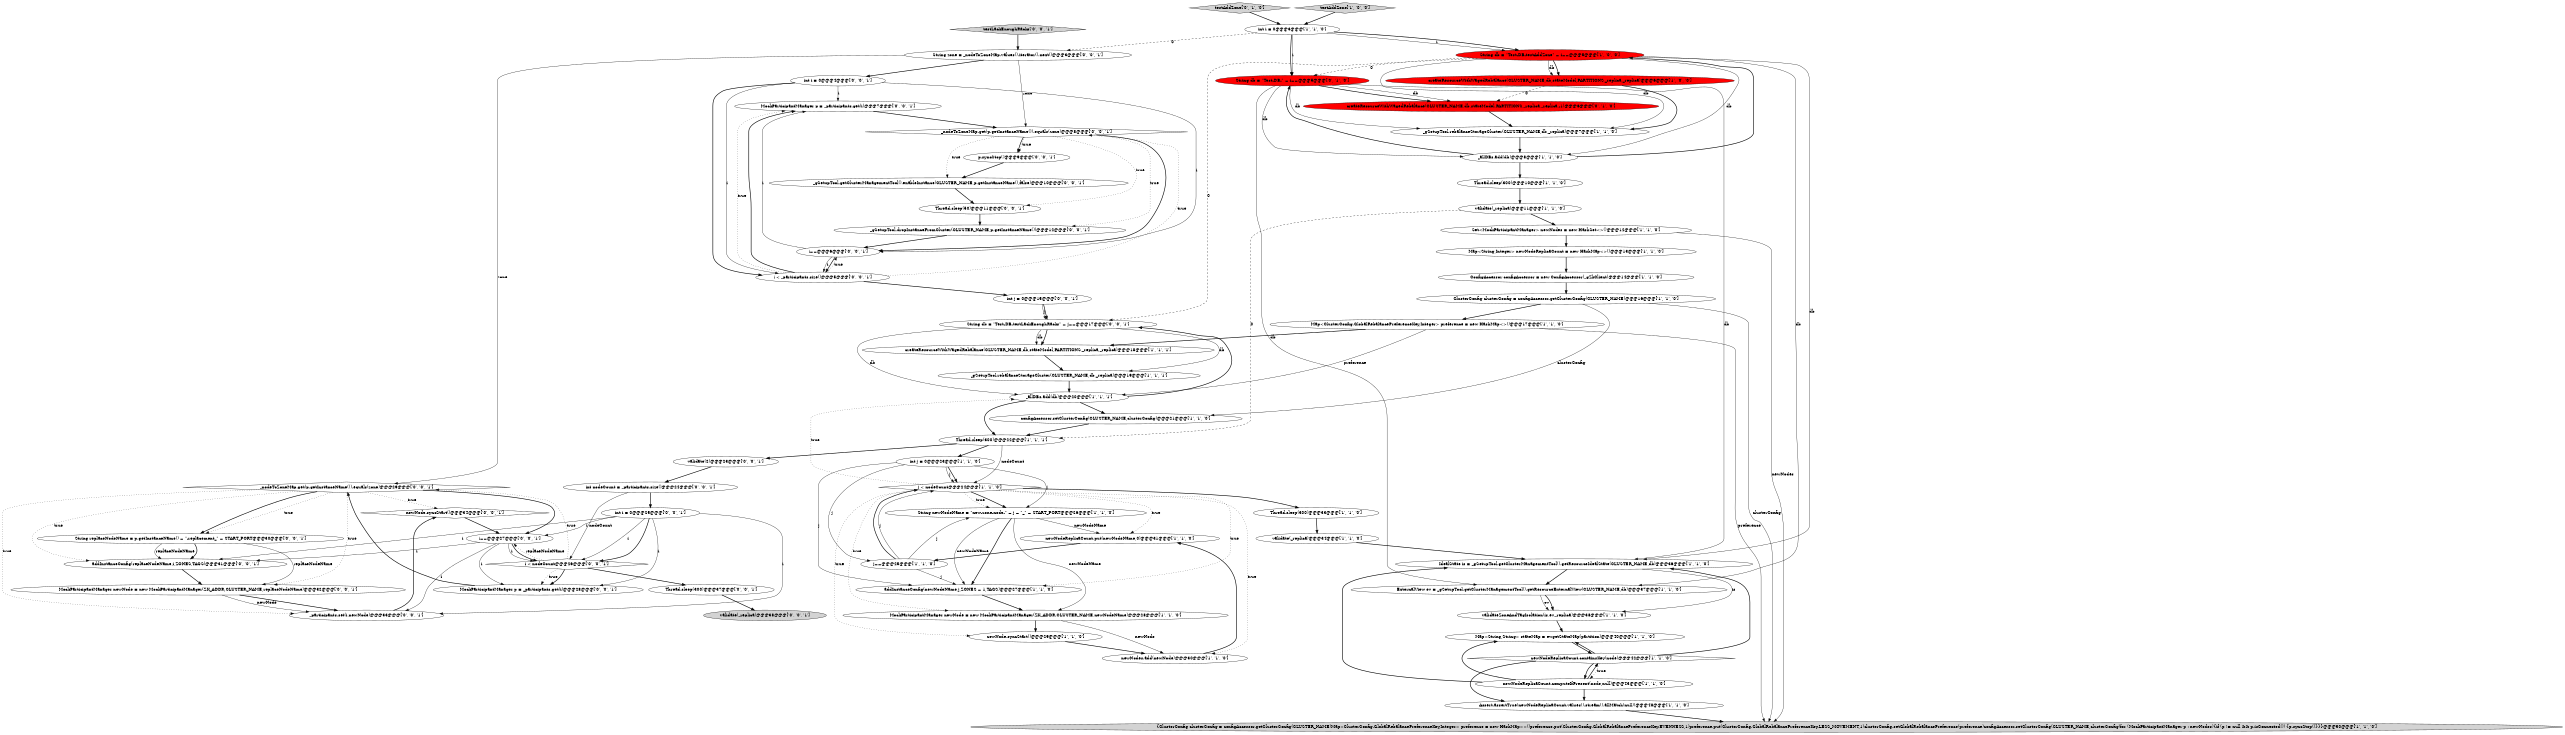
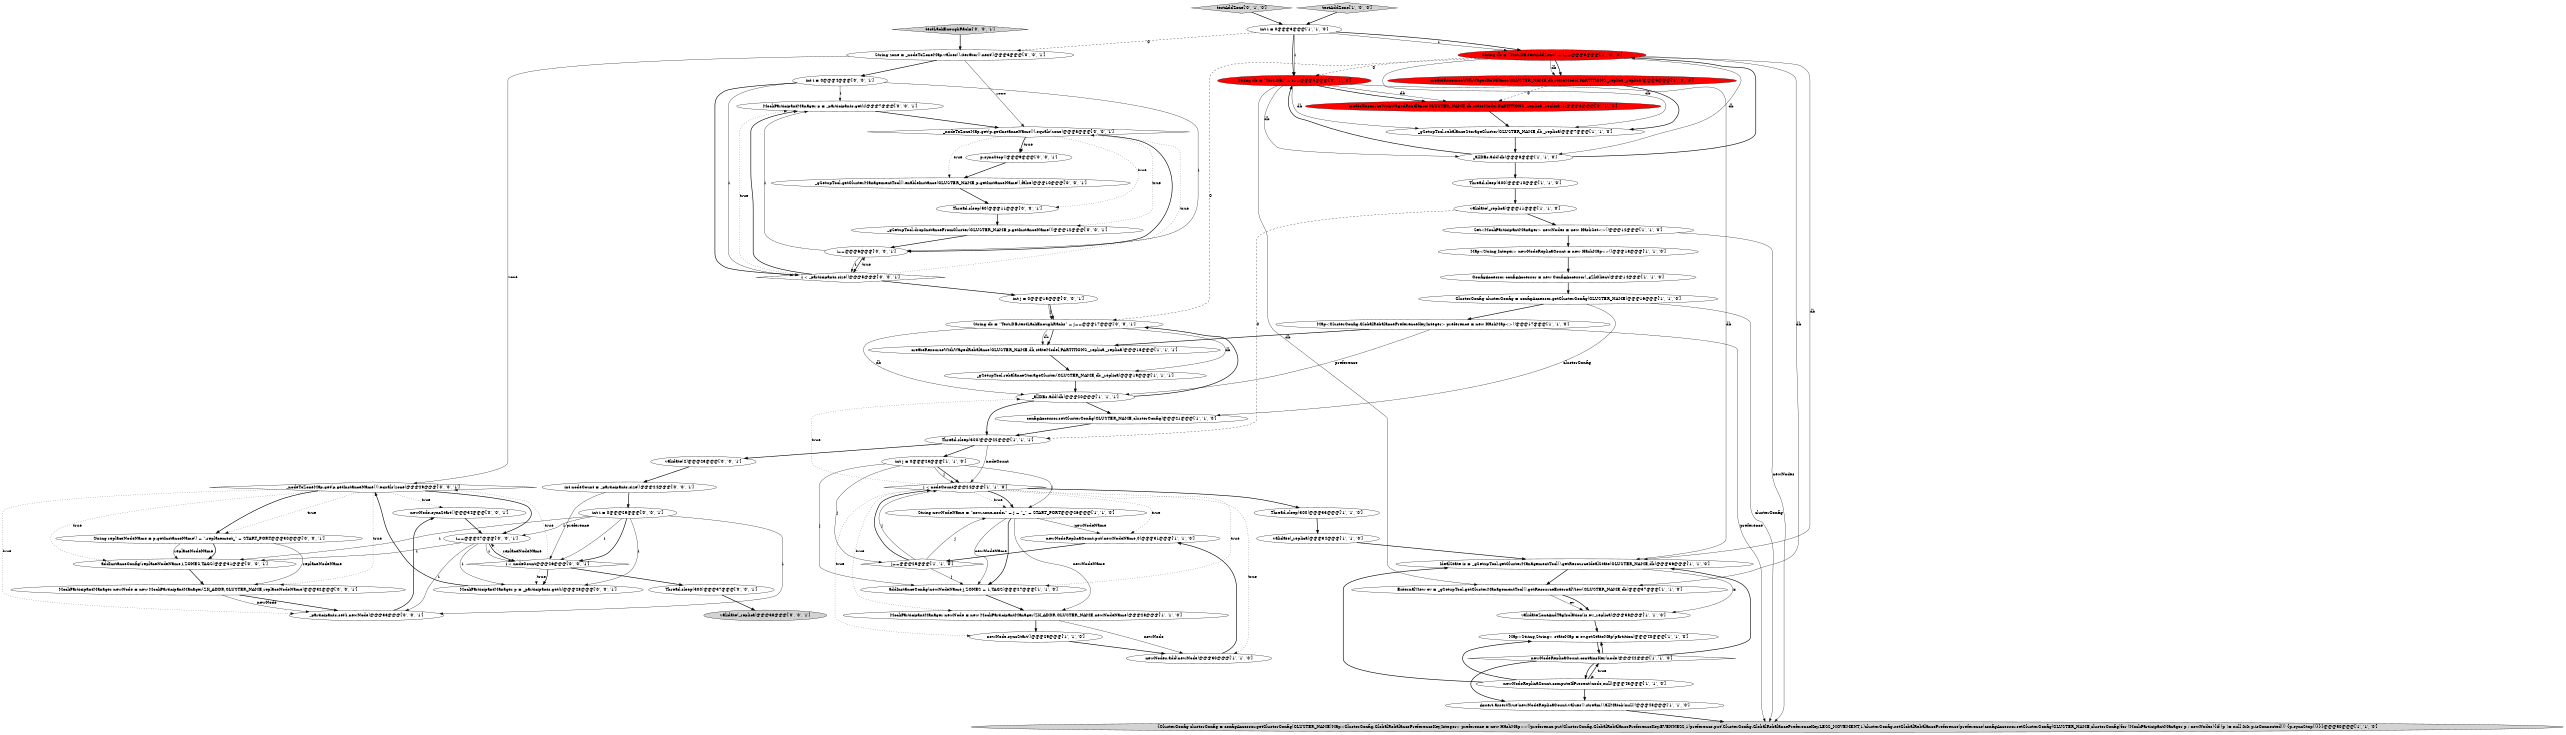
node "i < _participants.size()@@@5@@@['0', '0', '1']": shape ellipse -> diamond
node "newNode.syncStart()@@@34@@@['0', '0', '1']": shape diamond -> ellipse
edge "int nodeCount = _participants.size()@@@24@@@['0', '0', '1']" -> "i < nodeCount@@@26@@@['0', '0', '1']": label "nodeCount" -> "preference"
node "j++@@@25@@@['1', '1', '0']": shape ellipse -> diamond
